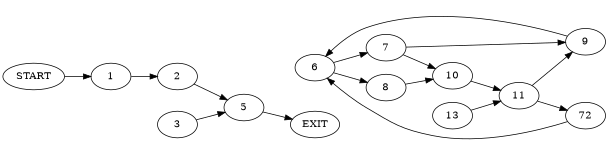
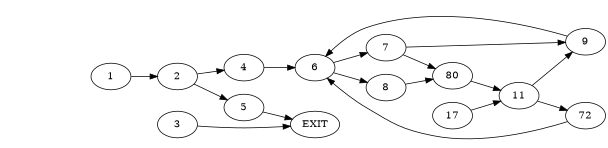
node "4": added
node "START": removed
node "10": label "10" -> "80"
node "13": label "13" -> "17"
edge "3" -> "5": now "3" -> "EXIT"
